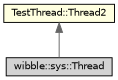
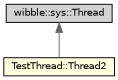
edge "wibble::sys::Thread" -> "TestThread::Thread2": reversed
